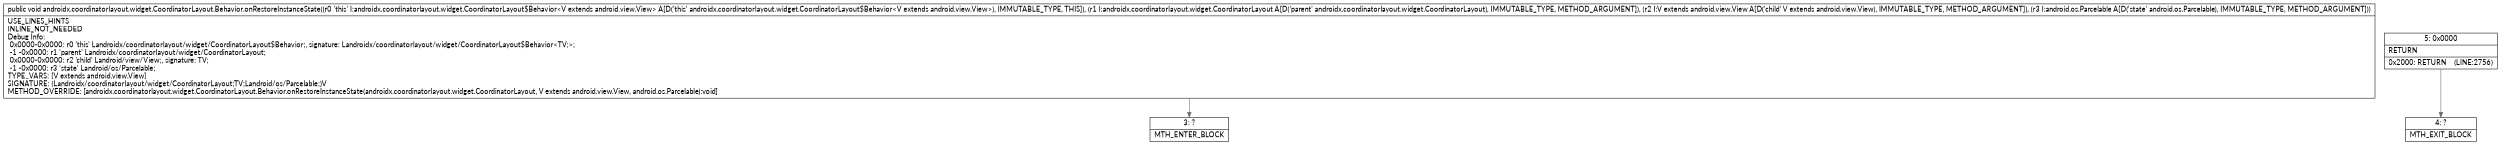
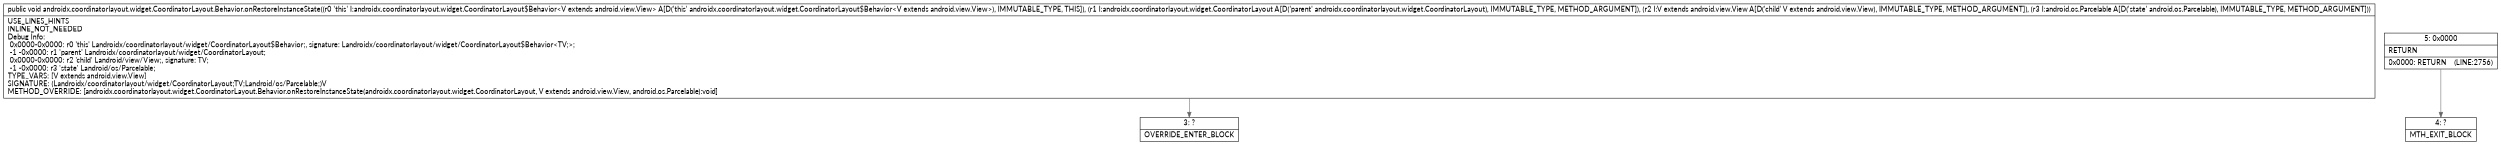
node "5: 0x0000": text "0x2000: RETURN    (LINE:2756)" -> "0x0000: RETURN    (LINE:2756)"
node "3: ?": text "MTH_ENTER_BLOCK" -> "OVERRIDE_ENTER_BLOCK"
